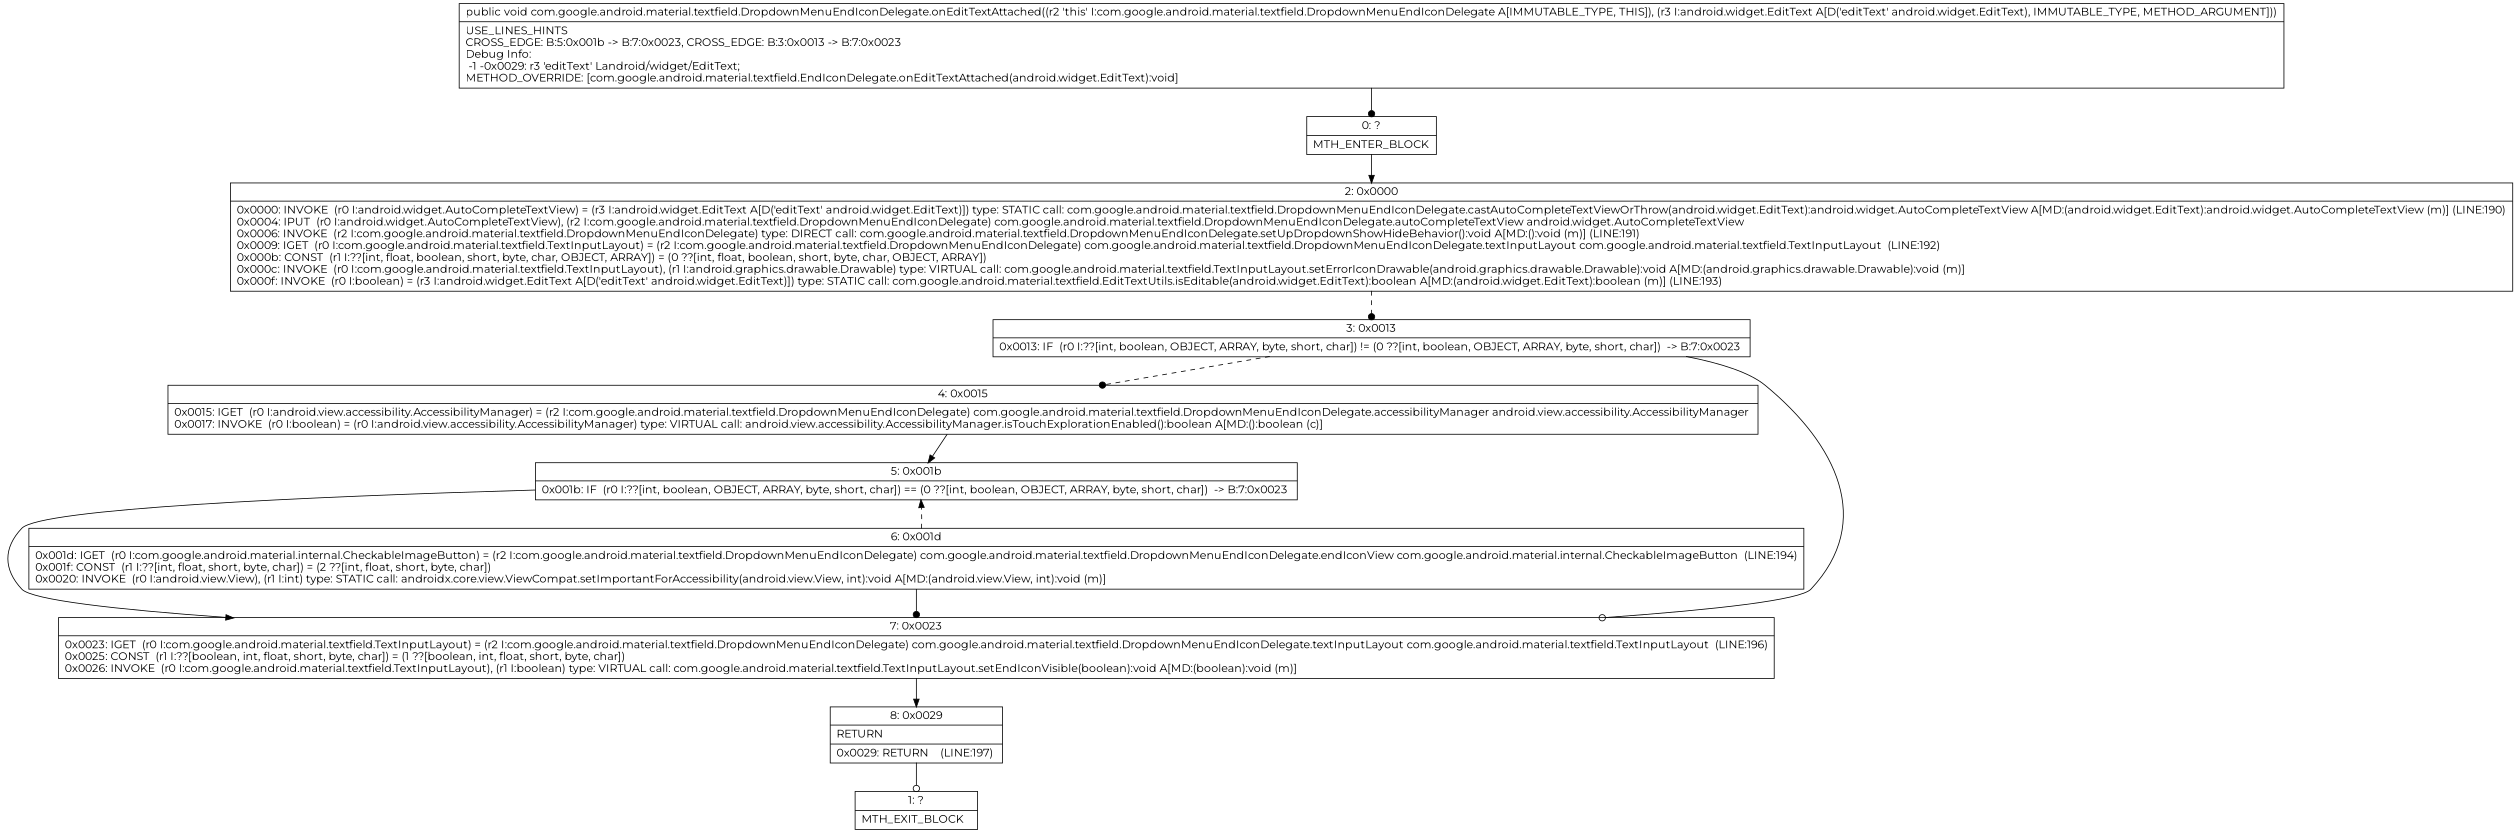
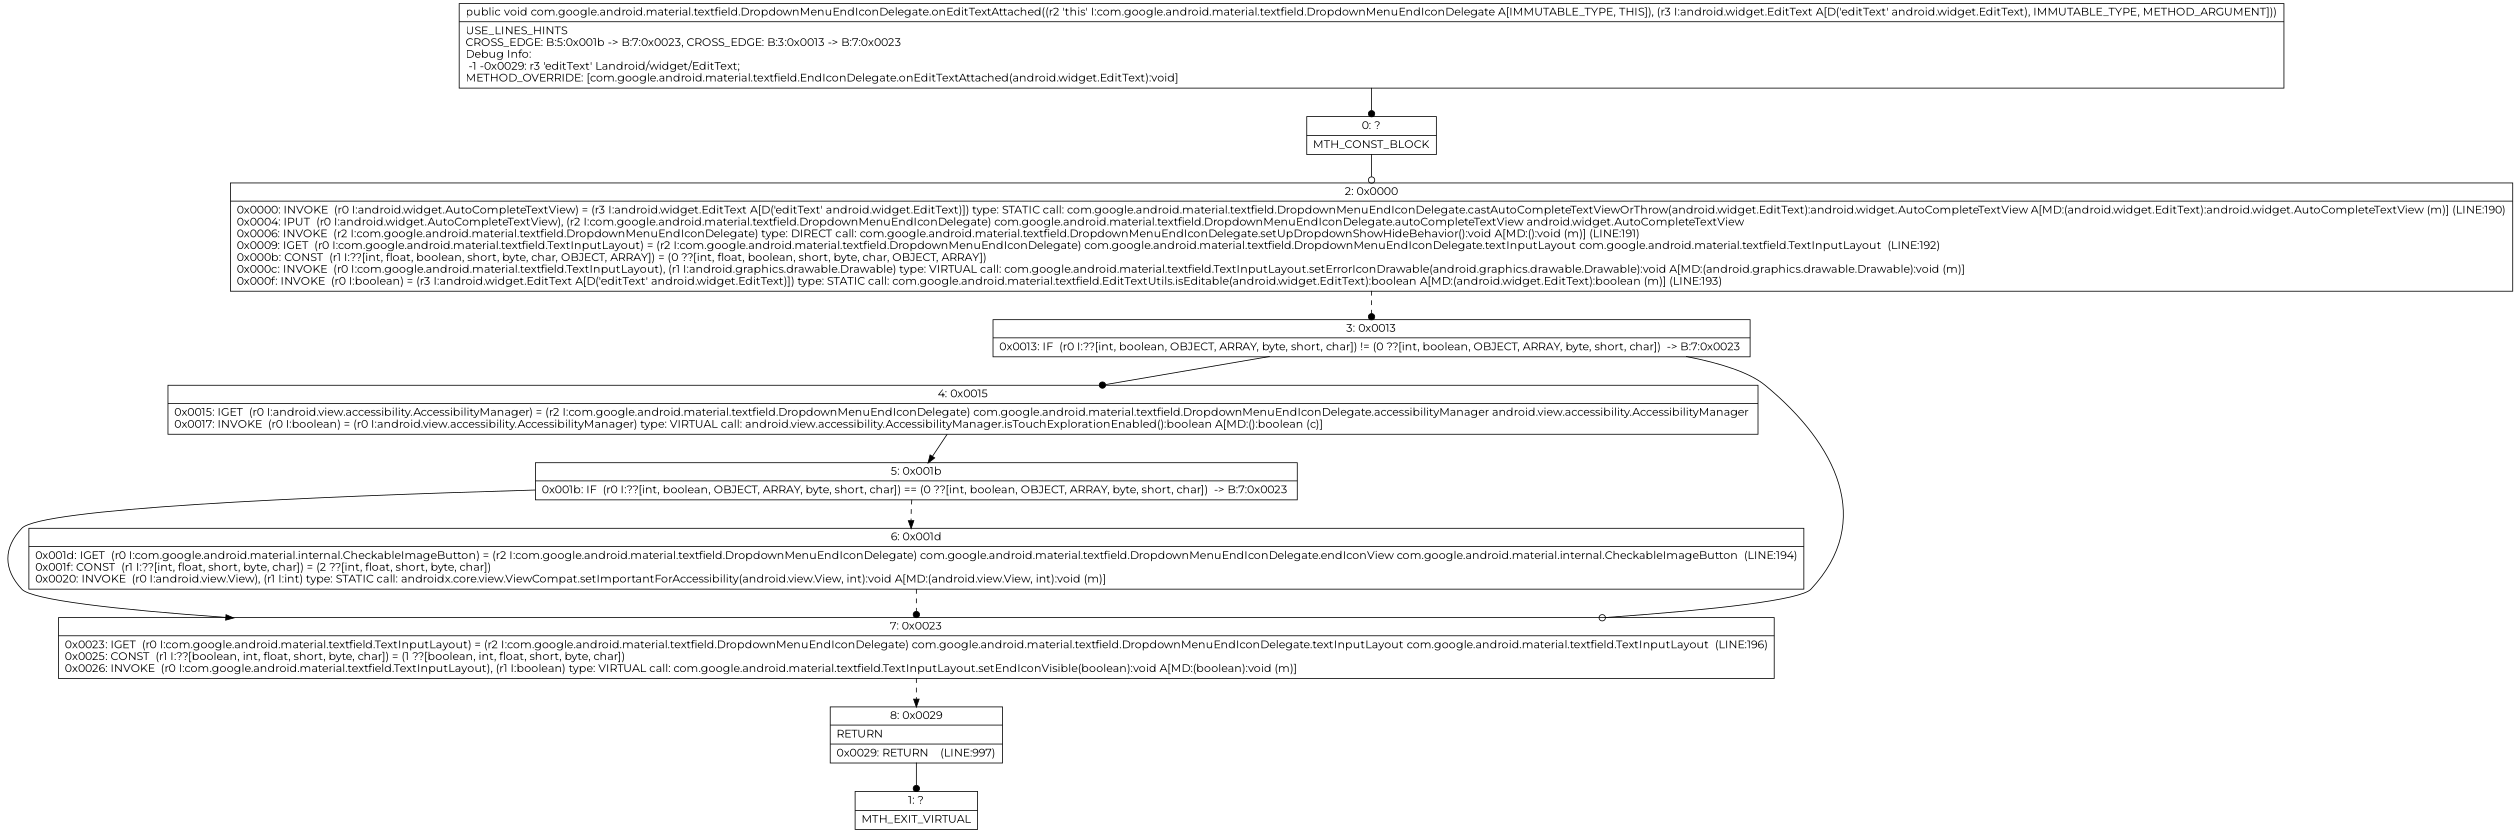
node "0: ?": text "MTH_ENTER_BLOCK" -> "MTH_CONST_BLOCK"
edge "0: ?" -> "2: 0x0000": arrowhead normal -> odot
edge "3: 0x0013" -> "4: 0x0015": style dashed -> solid
edge "6: 0x001d" -> "5: 0x001b": reversed
edge "6: 0x001d" -> "7: 0x0023": style solid -> dashed
edge "7: 0x0023" -> "8: 0x0029": style solid -> dashed
node "8: 0x0029": text "0x0029: RETURN    (LINE:197)" -> "0x0029: RETURN    (LINE:997)"
edge "8: 0x0029" -> "1: ?": arrowhead odot -> dot
node "1: ?": text "MTH_EXIT_BLOCK" -> "MTH_EXIT_VIRTUAL"
